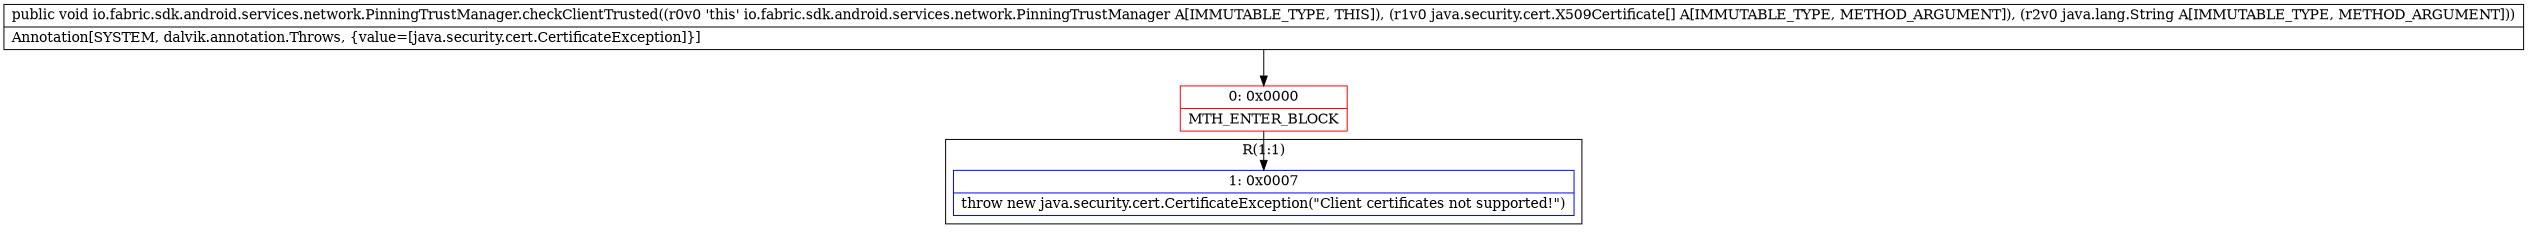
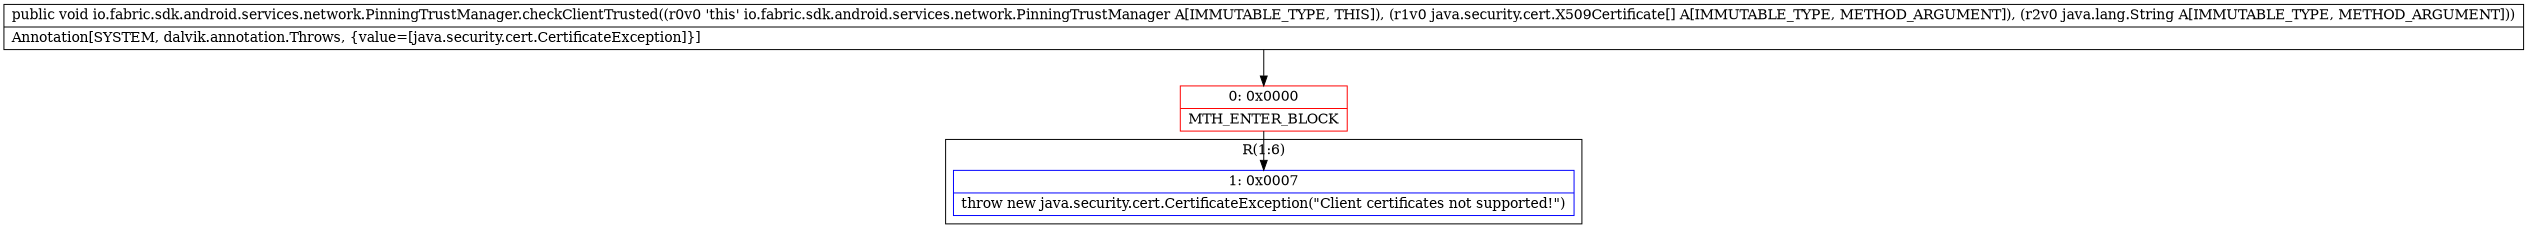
cluster "R(1:1)": label "R(1:1)" -> "R(1:6)"
